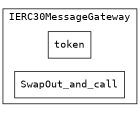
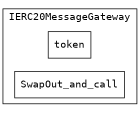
cluster "IERC30MessageGateway": label "IERC30MessageGateway" -> "IERC20MessageGateway"
